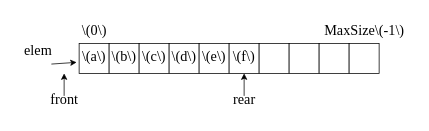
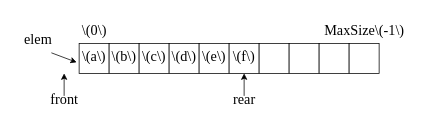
node "elem": moved (38, 51) -> (38, 39)
